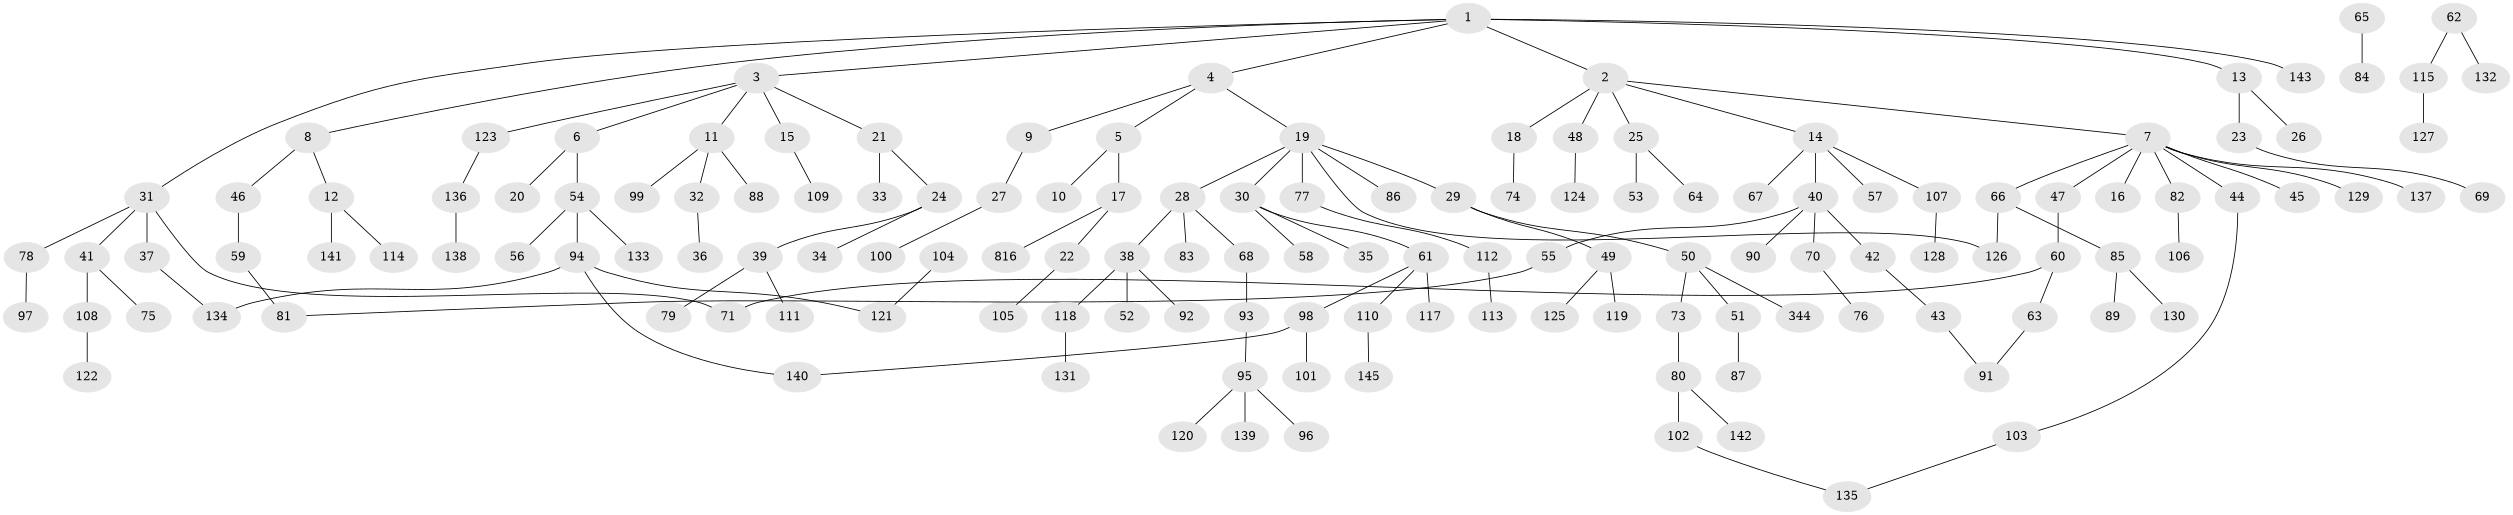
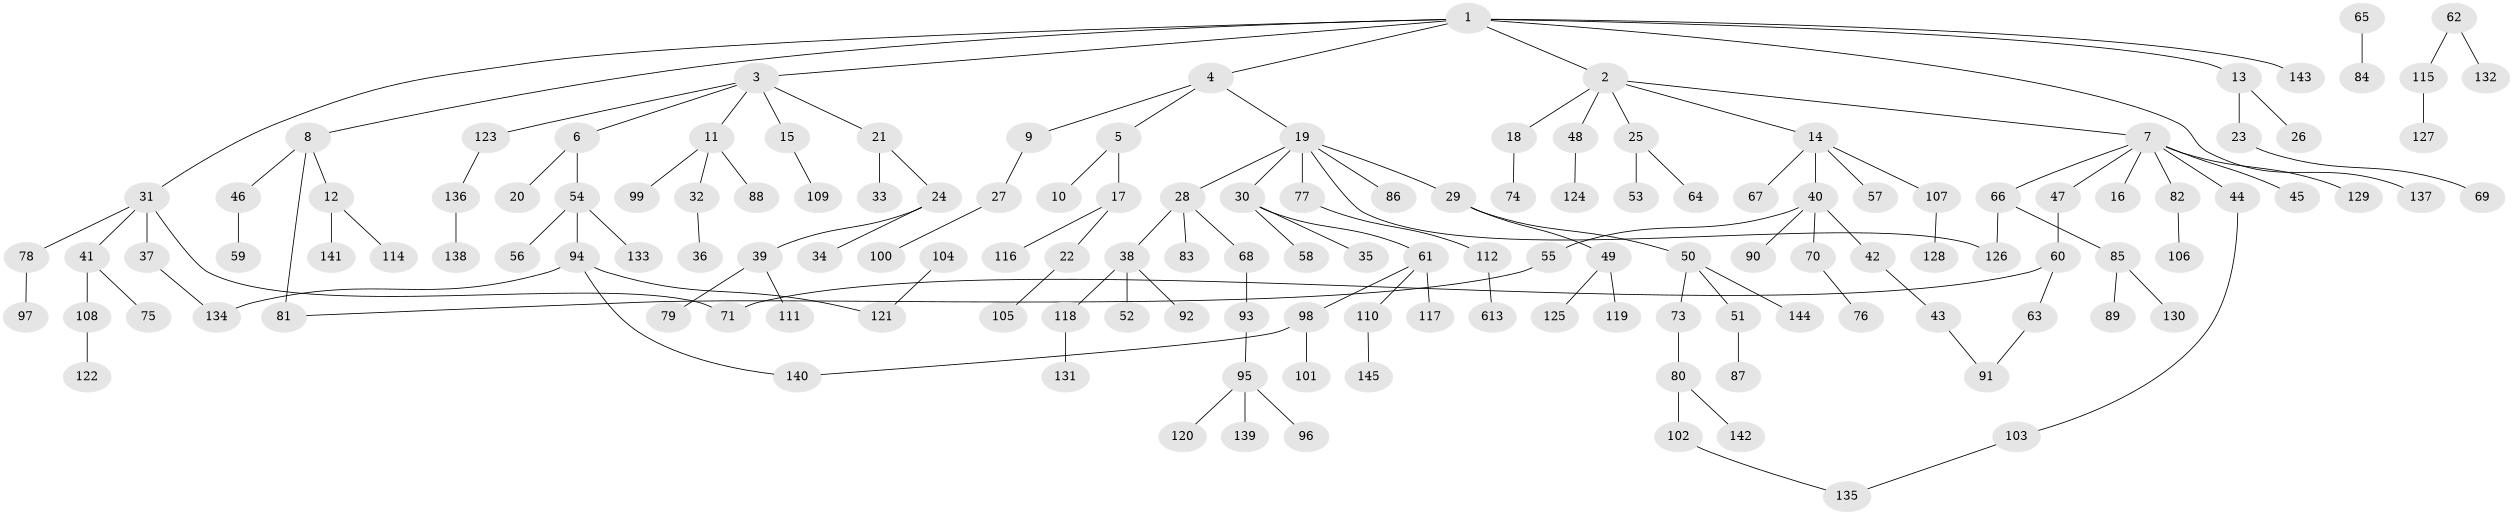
edge "7" -- "137": now "1" -- "137"
node "816": label "816" -> "116"
edge "59" -- "81": now "8" -- "81"
node "113": label "113" -> "613"
node "344": label "344" -> "144"
